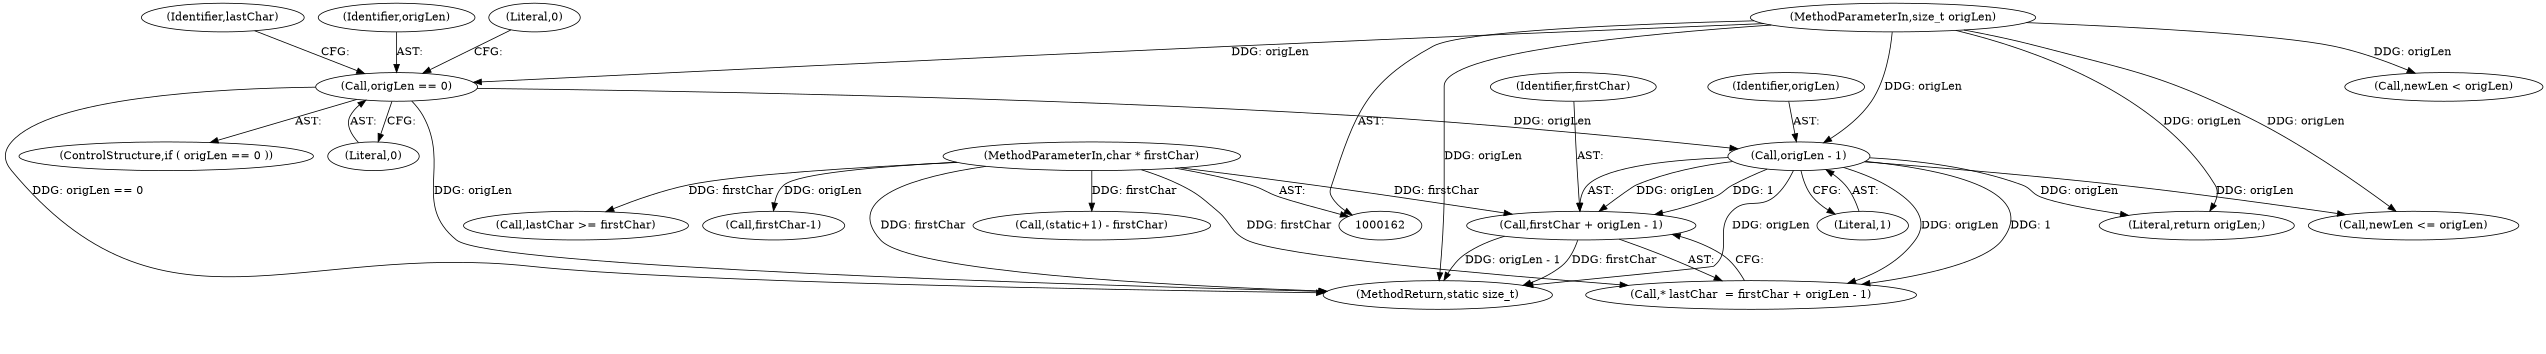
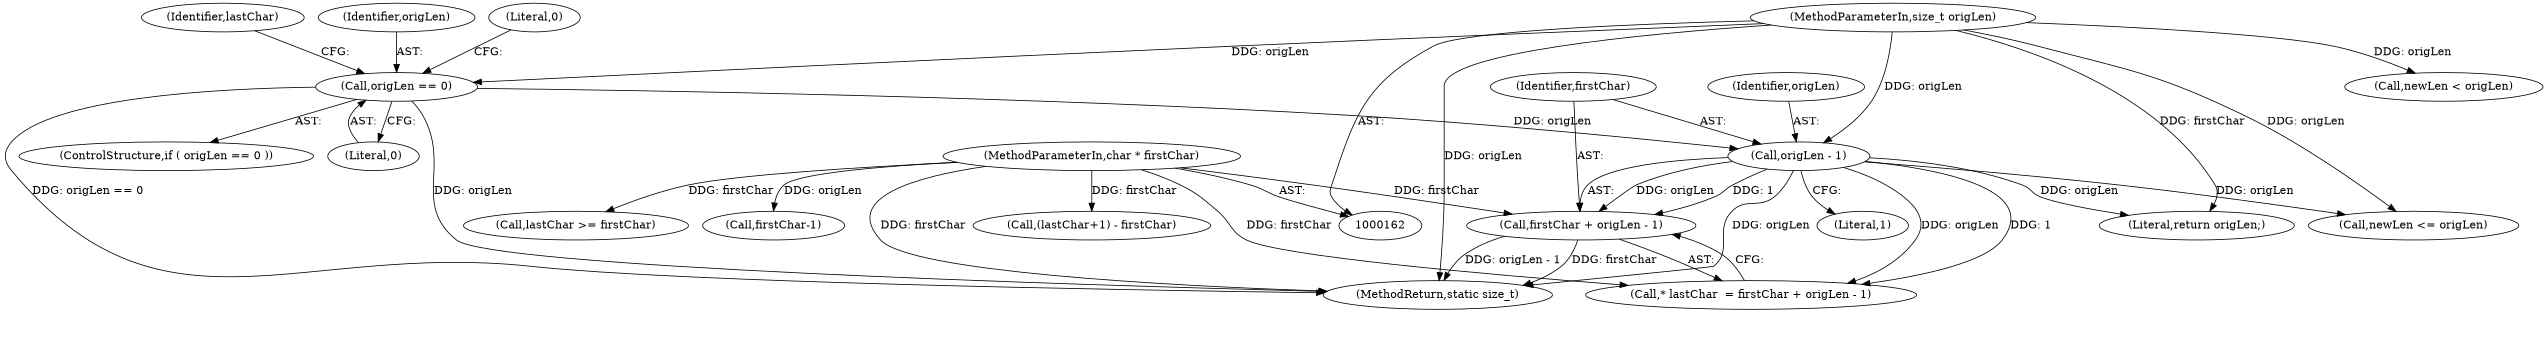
edge "(MethodParameterIn,size_t origLen)" -> "(Literal,return origLen;)": label "DDG: origLen" -> "DDG: firstChar"
edge "(Literal,1)" -> "(Call,origLen - 1)": now "(Identifier,firstChar)" -> "(Call,origLen - 1)"
node "(Call,(static+1) - firstChar)": label "(Call,(static+1) - firstChar)" -> "(Call,(lastChar+1) - firstChar)"
